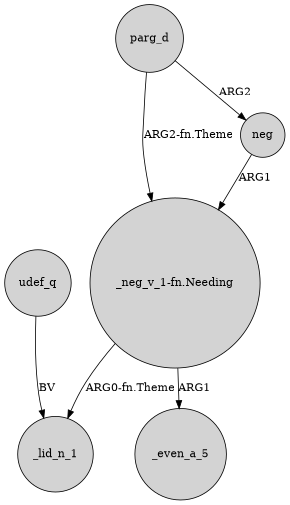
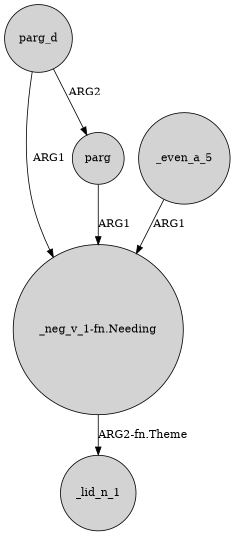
edge "parg_d" -> "_neg_v_1-fn.Needing": label "ARG2-fn.Theme" -> "ARG1"
node "neg": label "neg" -> "parg"
node "udef_q": removed
edge "_neg_v_1-fn.Needing" -> "_even_a_5": reversed
edge "_neg_v_1-fn.Needing" -> "_lid_n_1": label "ARG0-fn.Theme" -> "ARG2-fn.Theme"
